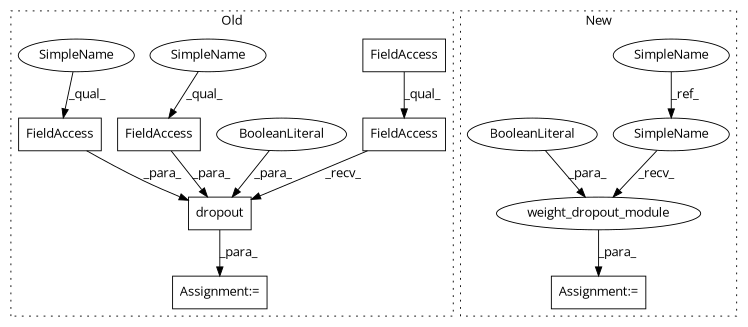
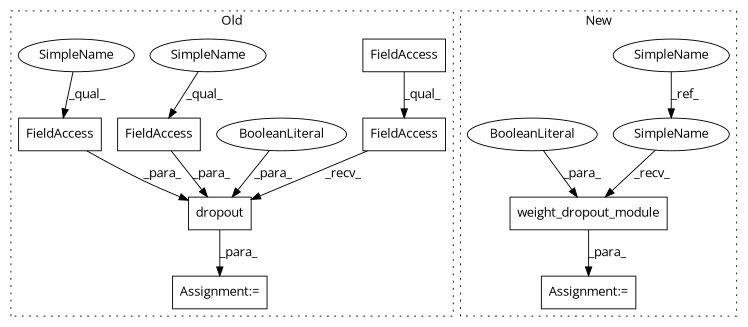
node "weight_dropout_module": shape ellipse -> box
